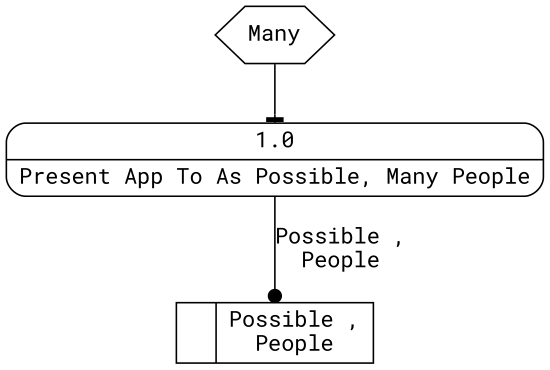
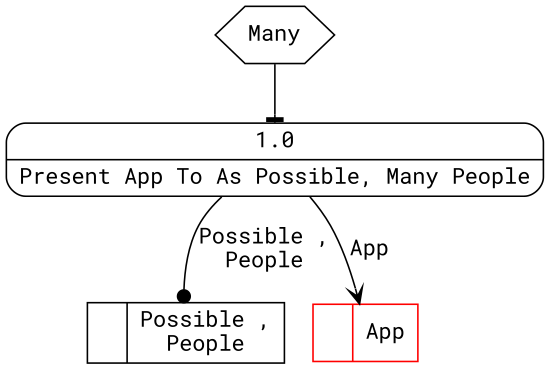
node "App": added
